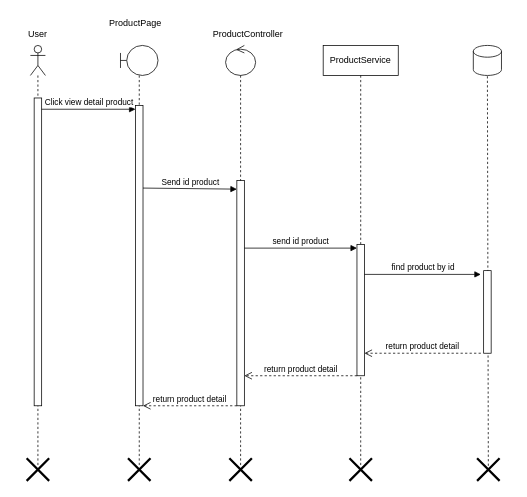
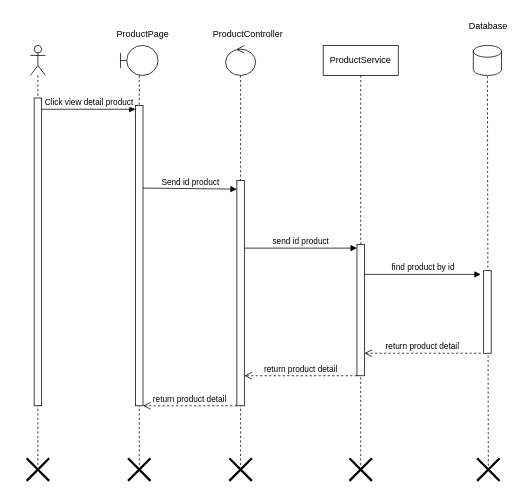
node "ProductPage": moved (135, 23) -> (143, 34)
node "Database": added
node "User": removed
